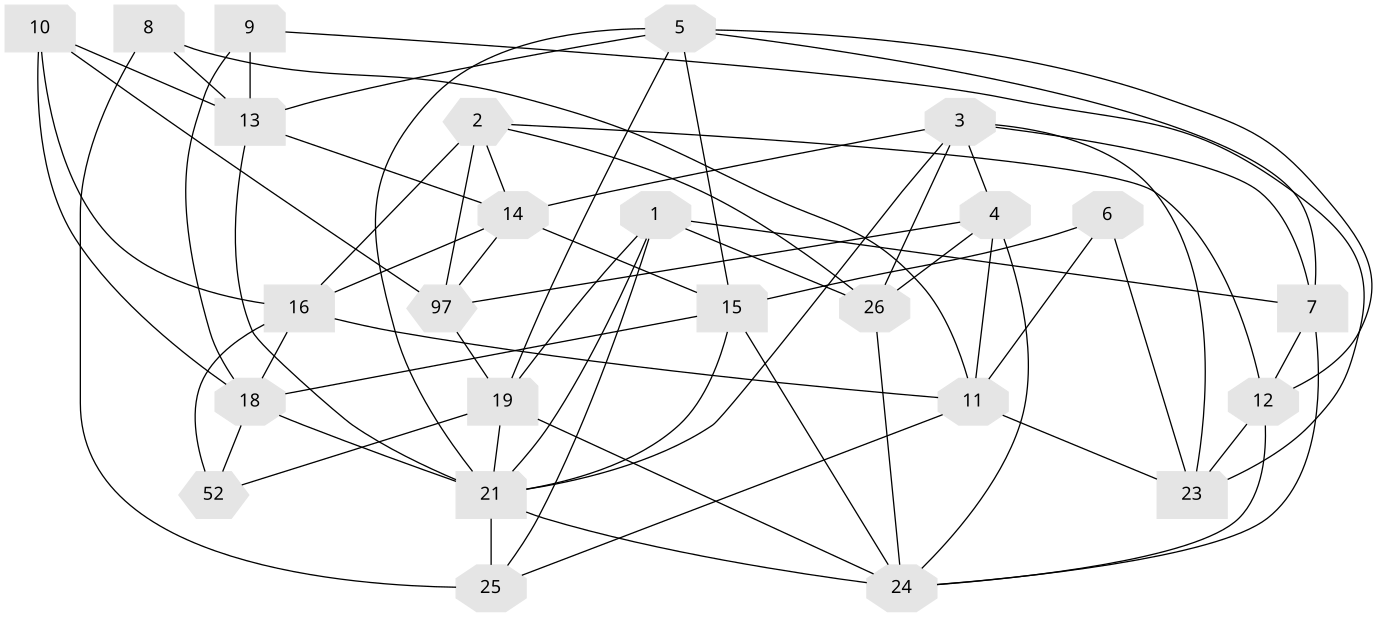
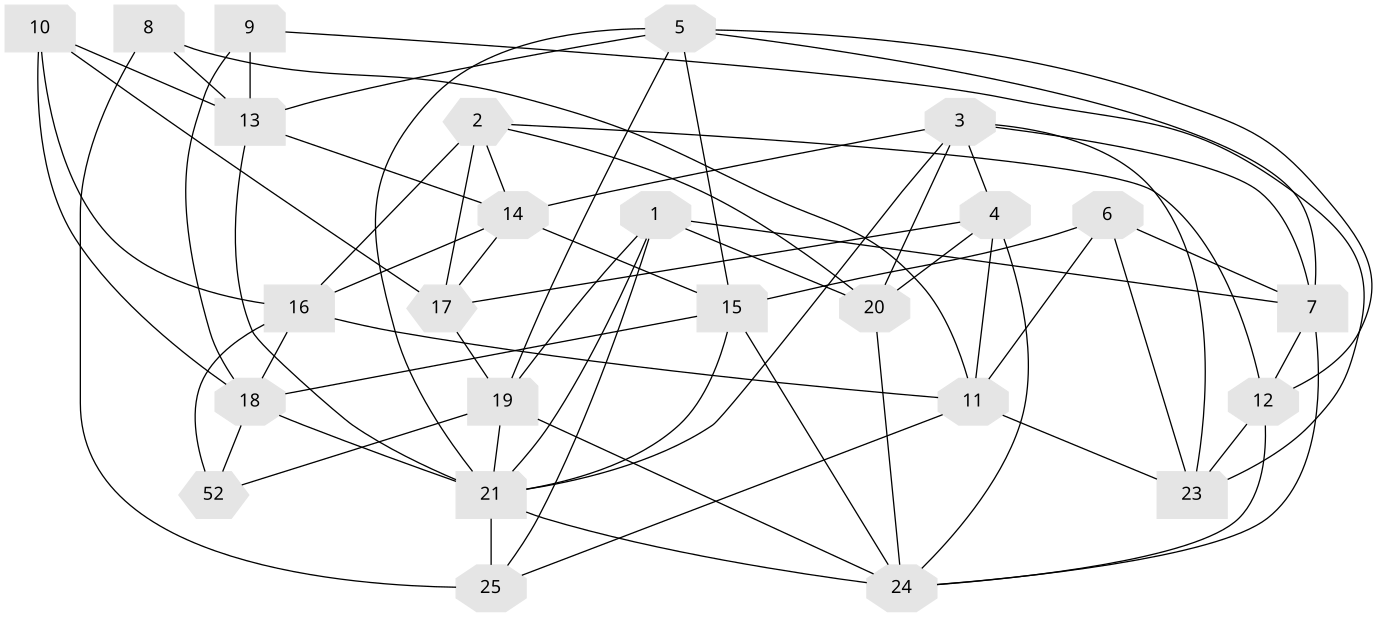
edge "6" -- "7": added
node "97": label "97" -> "17"
node "26": label "26" -> "20"
